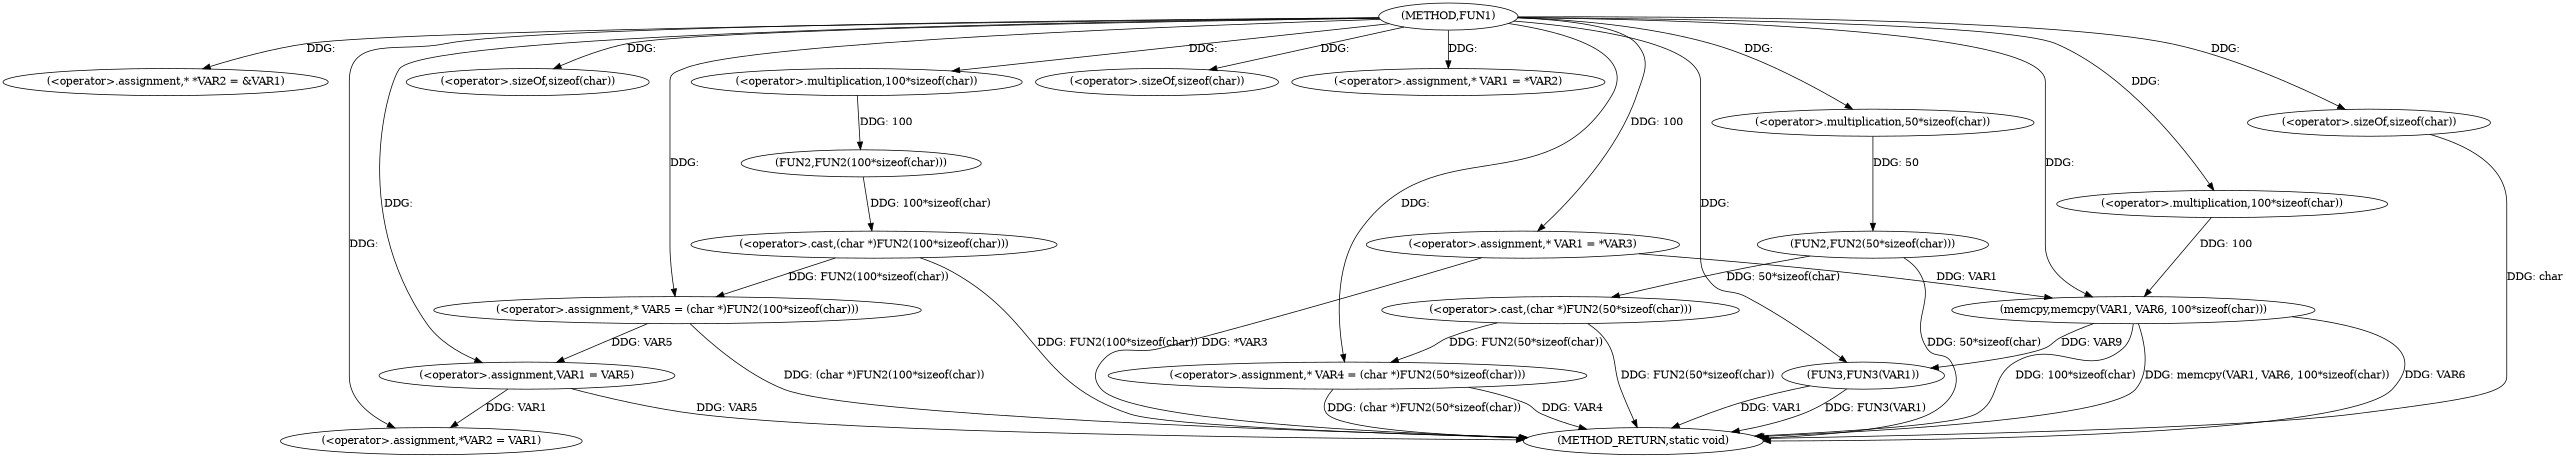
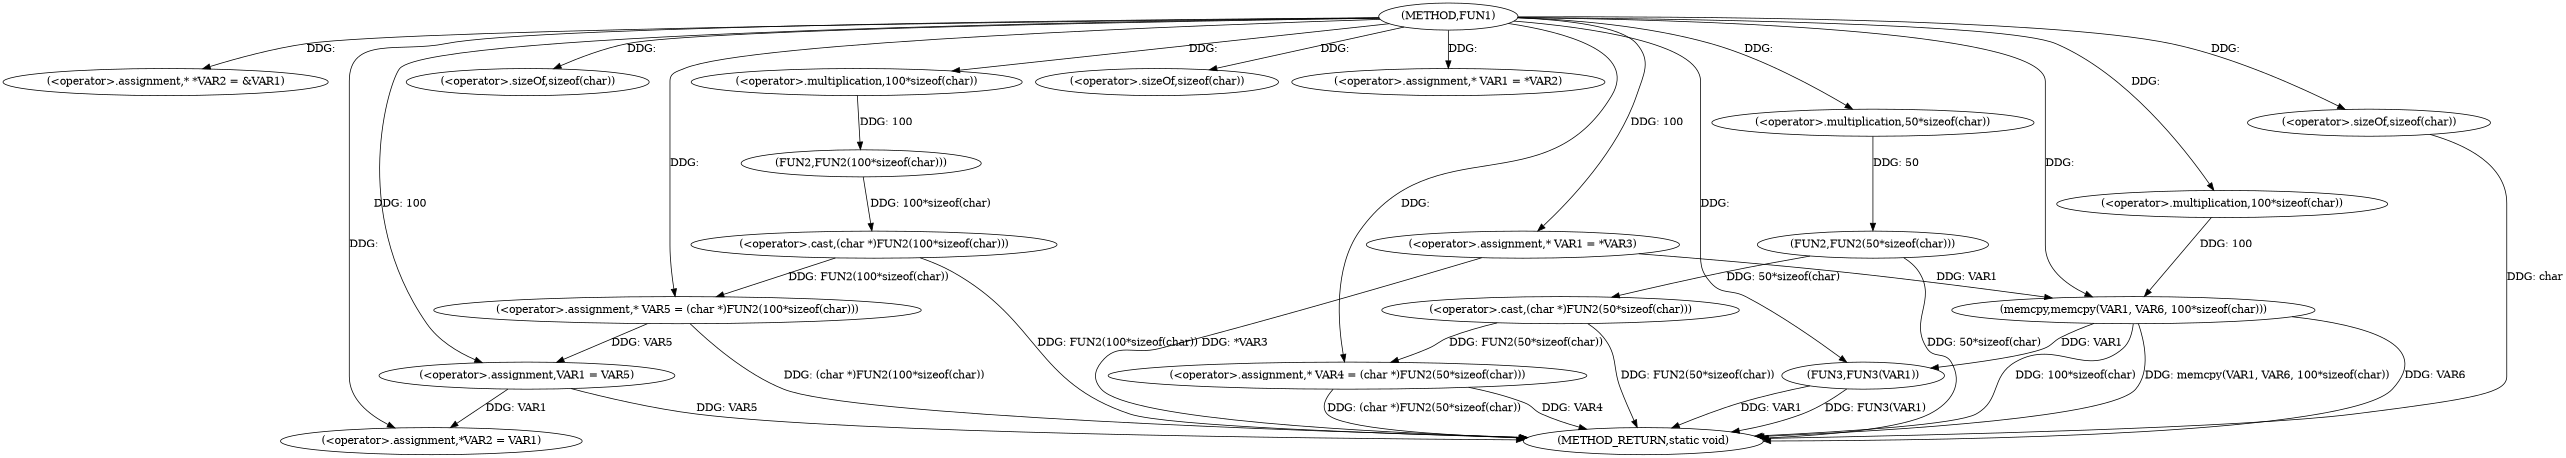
edge "(METHOD,FUN1)" -> "(<operator>.assignment,VAR1 = VAR5)": label "DDG: " -> "DDG: 100"
edge "(memcpy,memcpy(VAR1, VAR6, 100*sizeof(char)))" -> "(FUN3,FUN3(VAR1))": label "DDG: VAR9" -> "DDG: VAR1"
